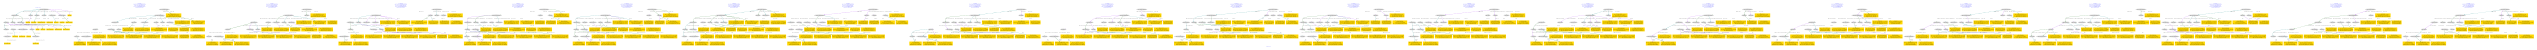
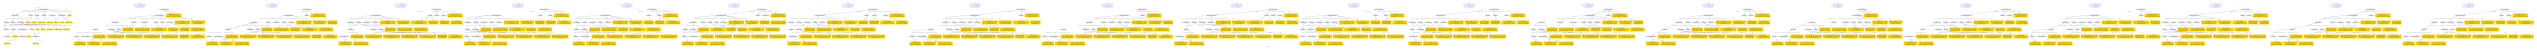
node "Artist Nationality": fillcolor gold -> lightgray
